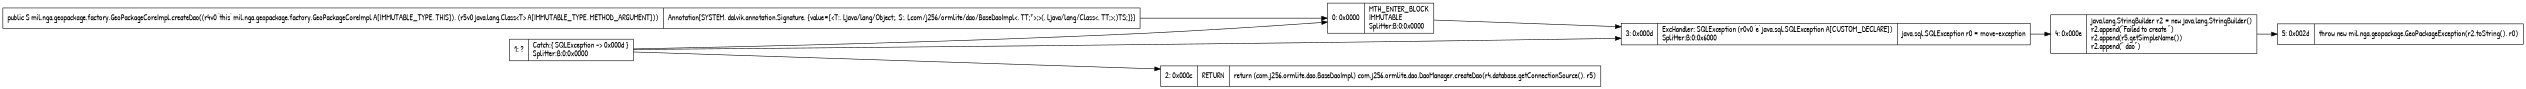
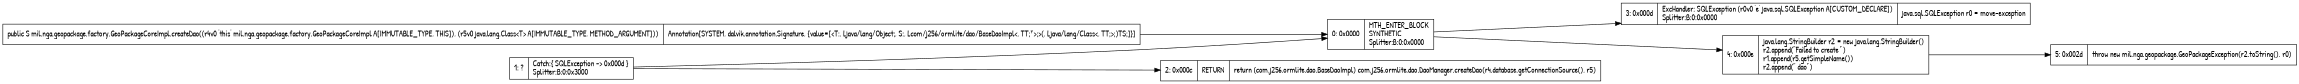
node "0: 0x0000": text "IMMUTABLE" -> "SYNTHETIC"
edge "3: 0x000d" -> "4: 0x000e": now "0: 0x0000" -> "4: 0x000e"
node "3: 0x000d": text "Splitter:B:0:0x6000" -> "Splitter:B:0:0x0000"
node "4: 0x000e": text "r2.append(r5.getSimpleName())" -> "r1.append(r5.getSimpleName())"
edge "1: ?" -> "3: 0x000d": removed
node "1: ?": text "Splitter:B:0:0x0000" -> "Splitter:B:0:0x3000"
